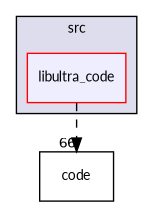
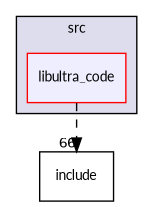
node "code": label "code" -> "include"
